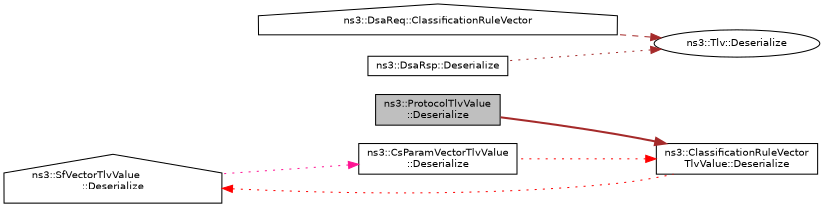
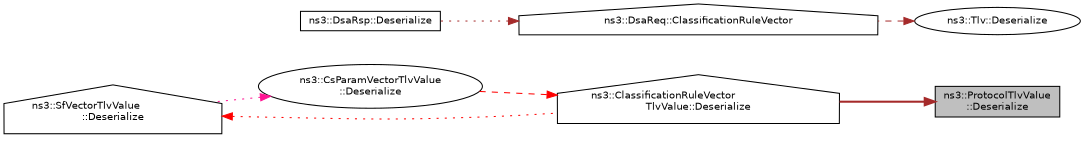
edge "ns3::DsaRsp::Deserialize" -> "ns3::Tlv::Deserialize": now "ns3::DsaRsp::Deserialize" -> "ns3::DsaReq::ClassificationRuleVector"
edge "ns3::ProtocolTlvValue ::Deserialize" -> "ns3::ClassificationRuleVector TlvValue::Deserialize": reversed
node "ns3::CsParamVectorTlvValue ::Deserialize": shape box -> ellipse
edge "ns3::CsParamVectorTlvValue ::Deserialize" -> "ns3::ClassificationRuleVector TlvValue::Deserialize": style dotted -> dashed
node "ns3::ClassificationRuleVector TlvValue::Deserialize": shape box -> house
